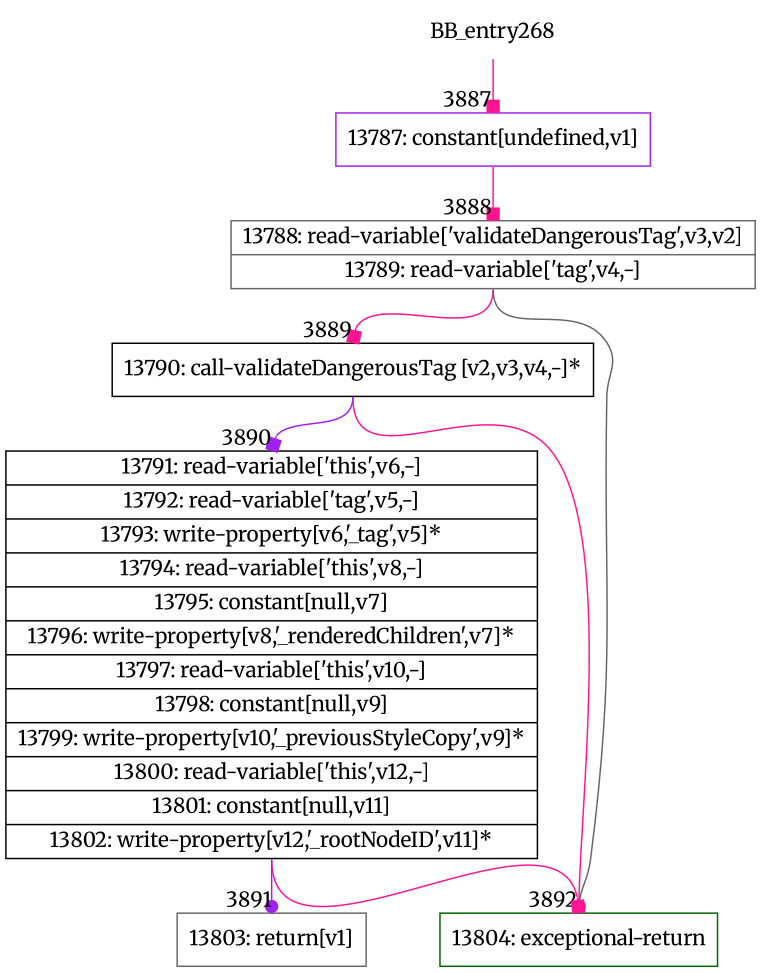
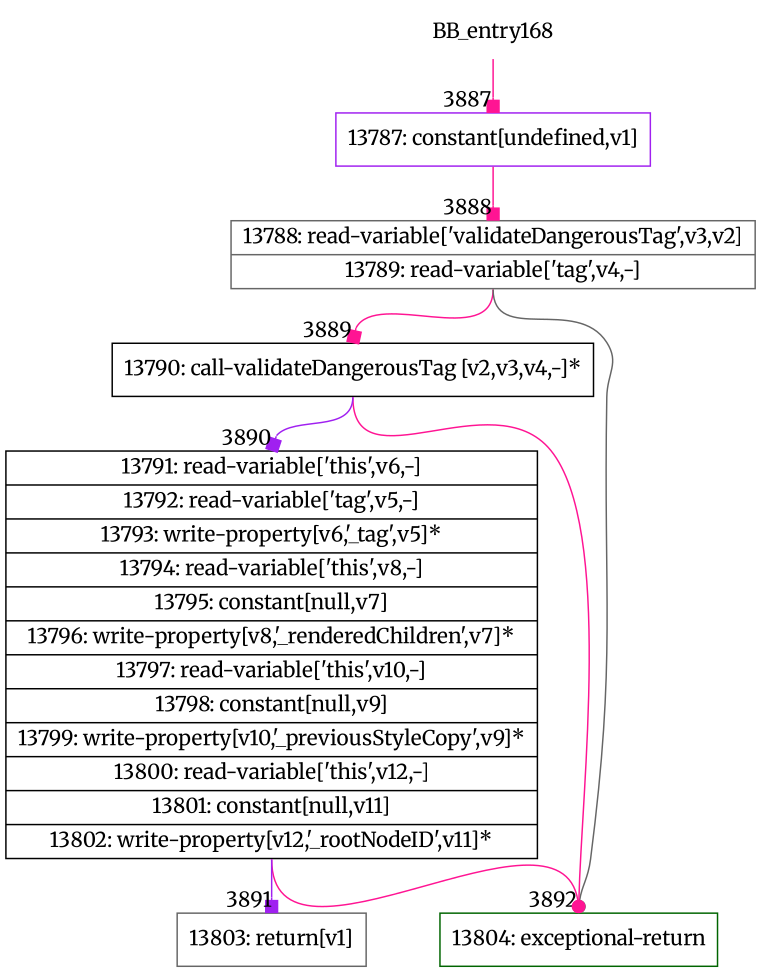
node "BB_entry268": label "BB_entry268" -> "BB_entry168"
edge "13791: read-variable['this',v6,-]" -> "13803: return[v1]": arrowhead dot -> box
edge "13791: read-variable['this',v6,-]" -> "13804: exceptional-return": arrowhead box -> dot
